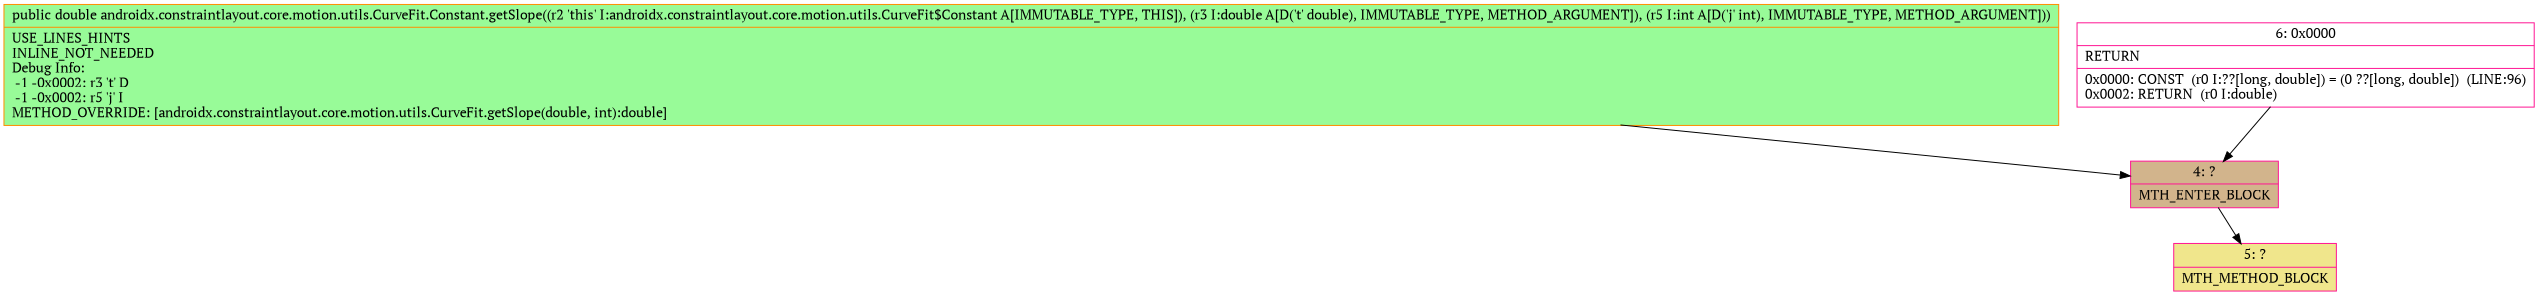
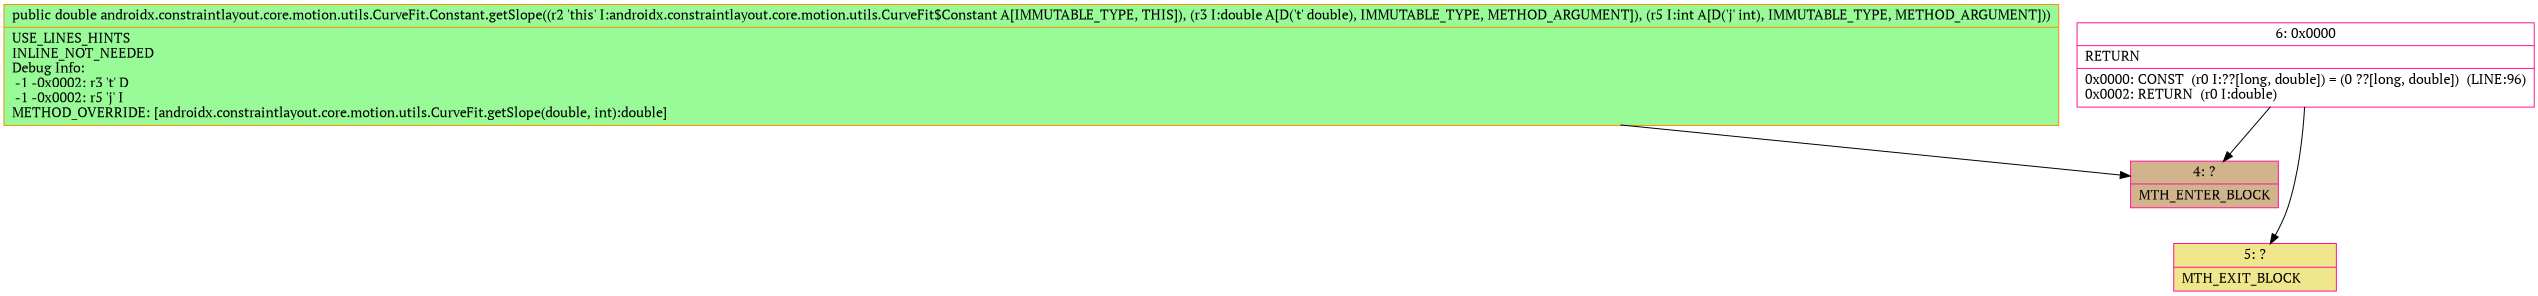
edge "4: ?" -> "5: ?": now "6: 0x0000" -> "5: ?"
node "5: ?": text "MTH_METHOD_BLOCK" -> "MTH_EXIT_BLOCK"
